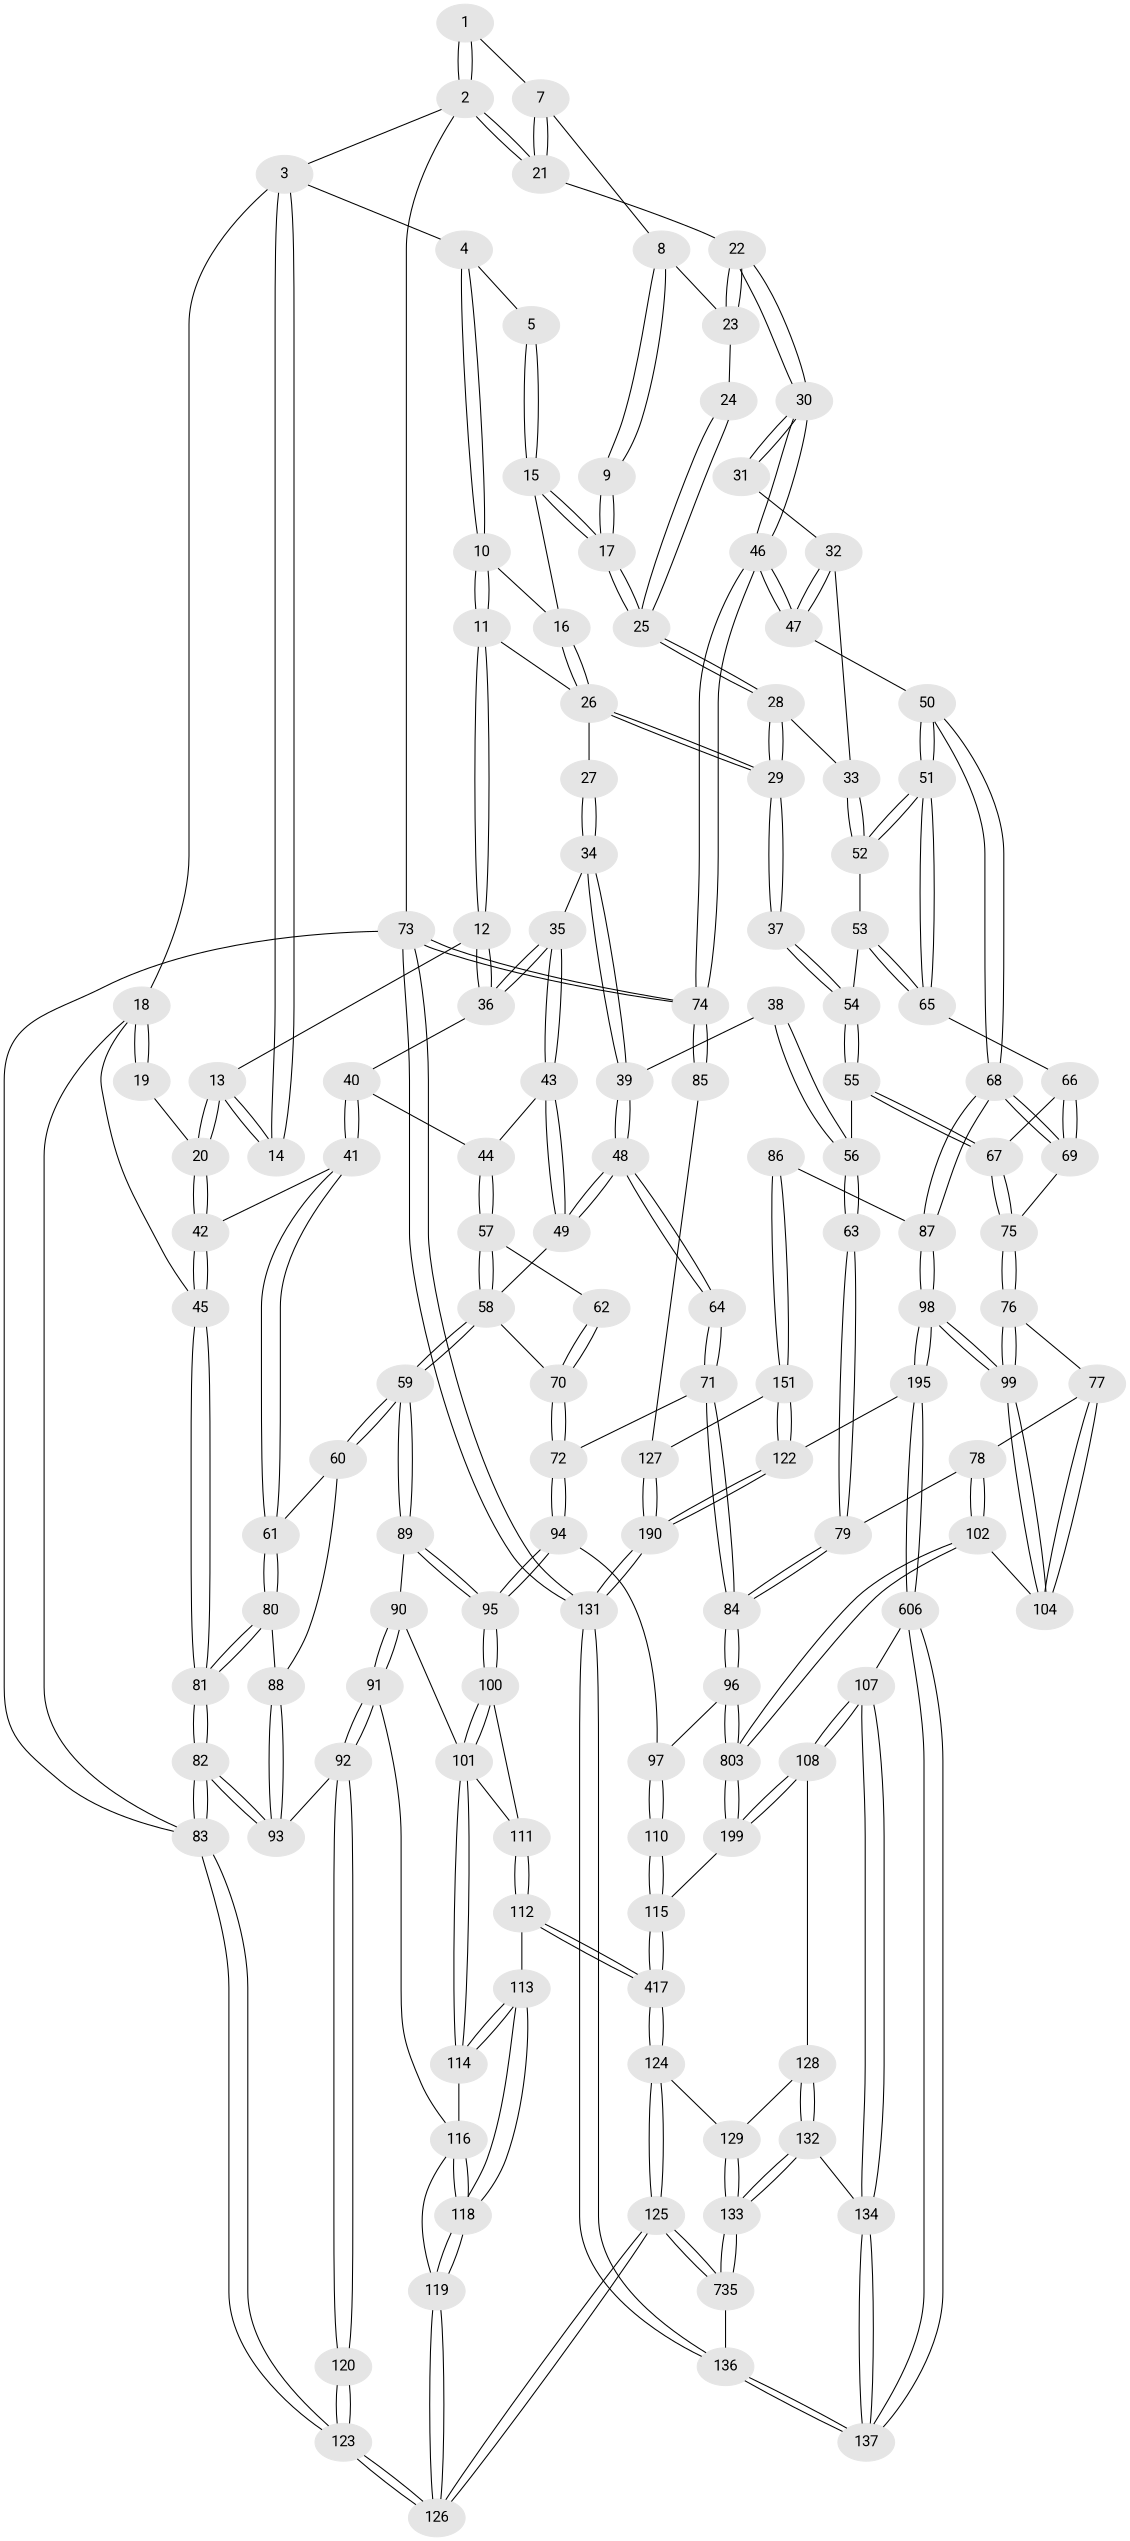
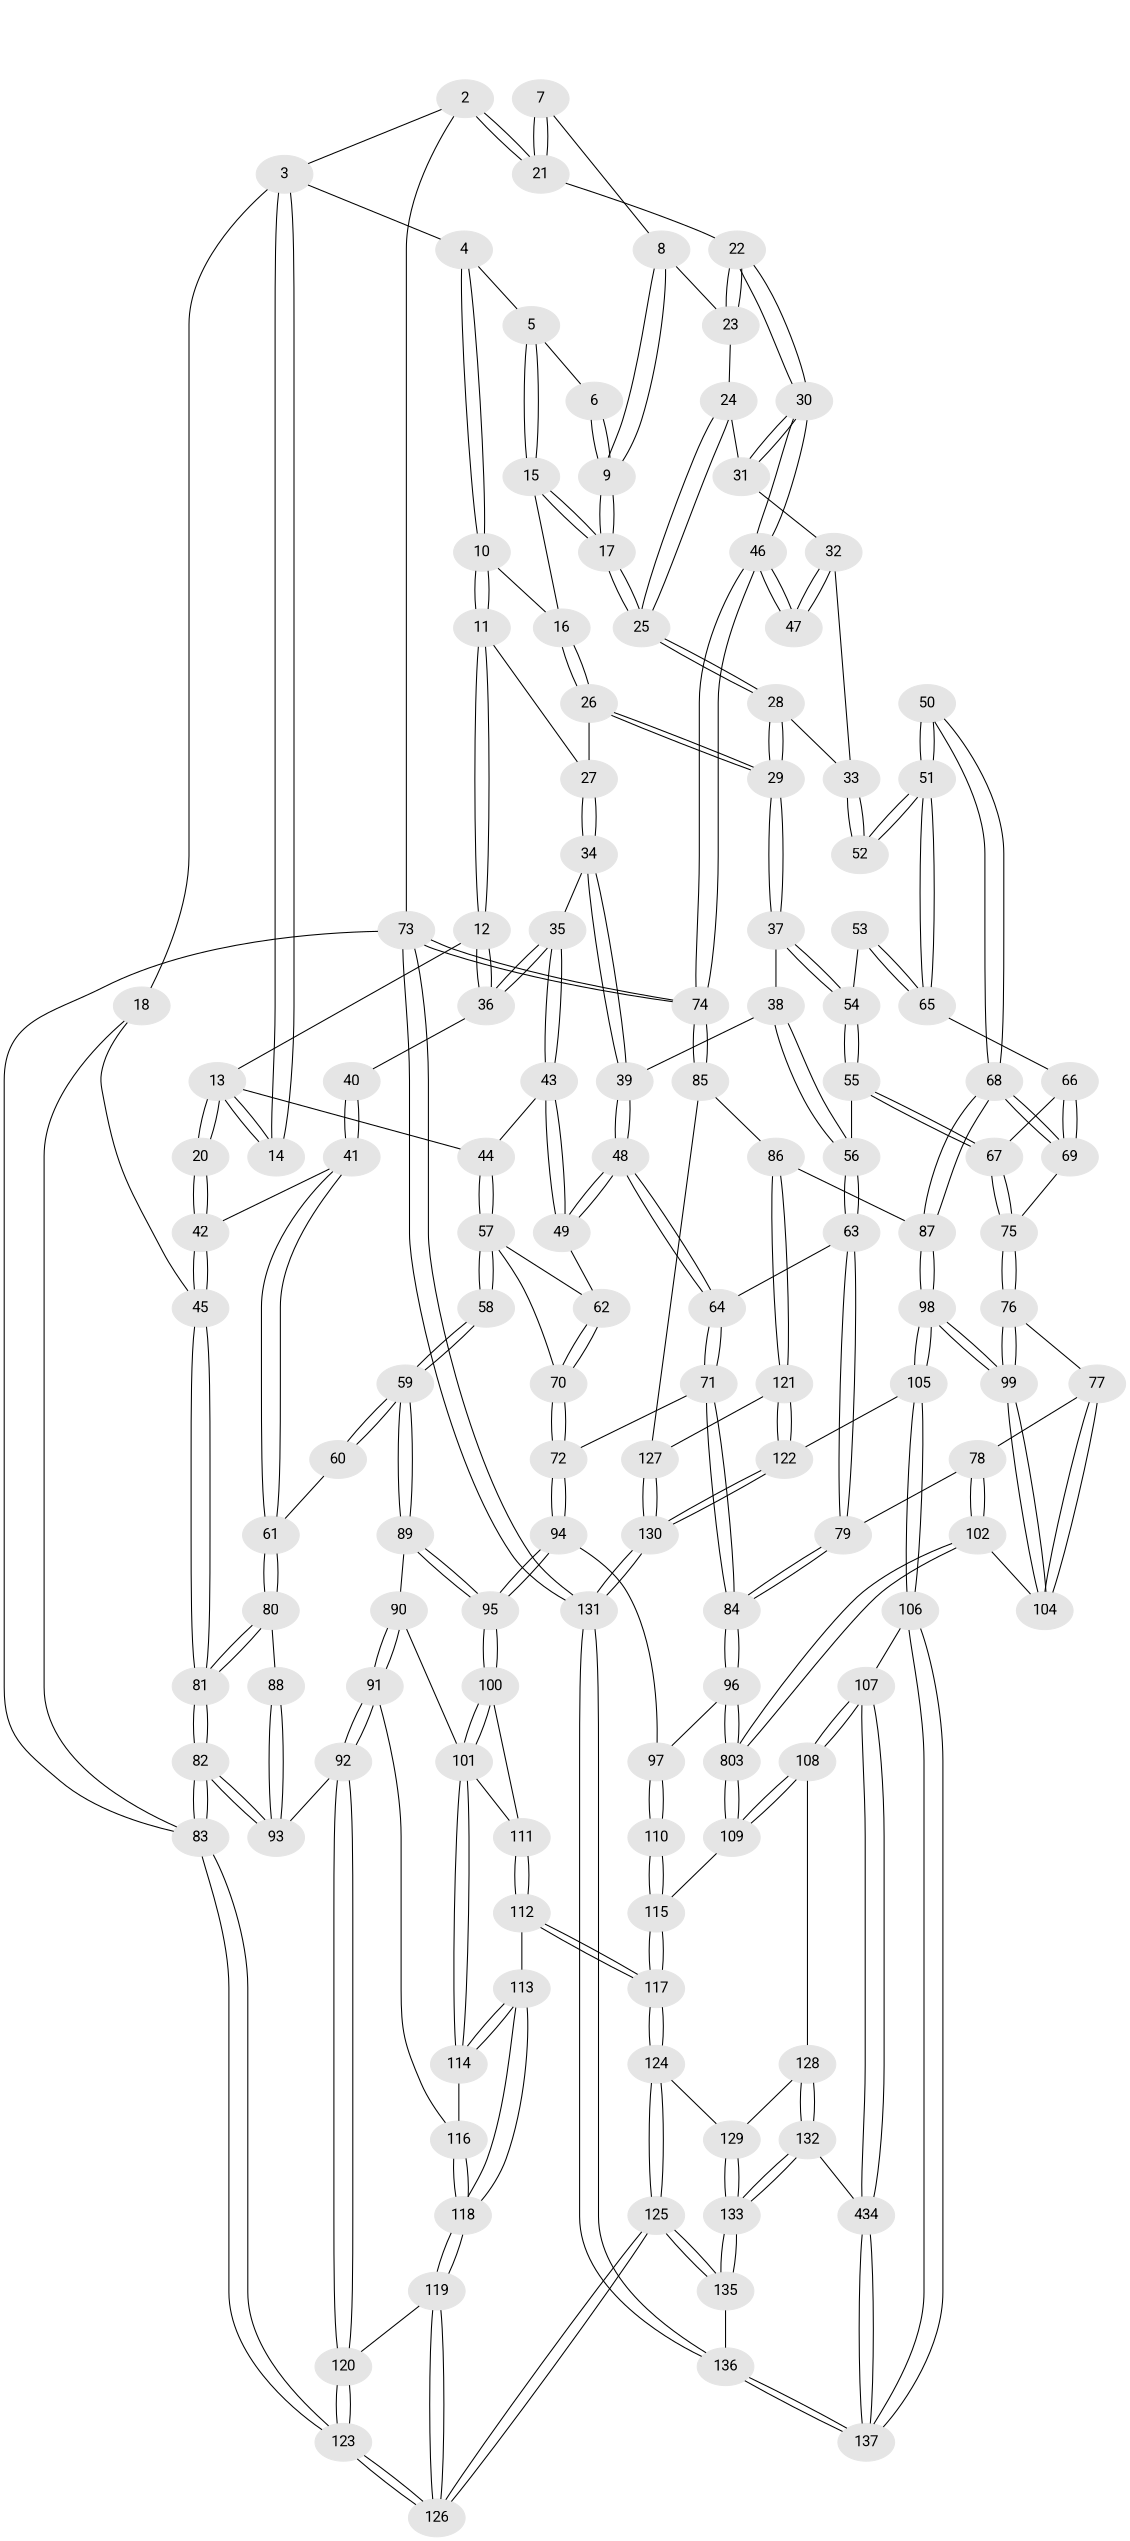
node "1": removed
node "6": added
edge "24" -- "31": added
edge "11" -- "26": now "11" -- "27"
edge "47" -- "50": removed
edge "52" -- "53": removed
edge "37" -- "38": added
node "19": removed
edge "40" -- "44": now "13" -- "44"
edge "85" -- "86": added
edge "49" -- "58": now "49" -- "62"
edge "63" -- "64": added
edge "58" -- "70": now "57" -- "70"
node "151": label "151" -> "121"
node "195": label "195" -> "105"
node "190": label "190" -> "130"
edge "60" -- "88": removed
node "606": label "606" -> "106"
node "199": label "199" -> "109"
node "417": label "417" -> "117"
edge "116" -- "119": now "120" -- "119"
node "134": label "134" -> "434"
node "735": label "735" -> "135"
